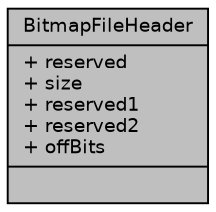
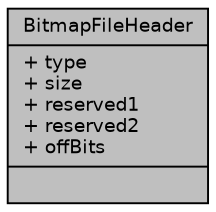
node "BitmapFileHeader": text "+ reserved" -> "+ type"
